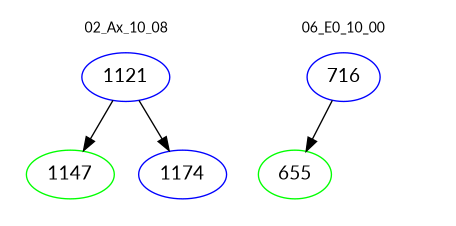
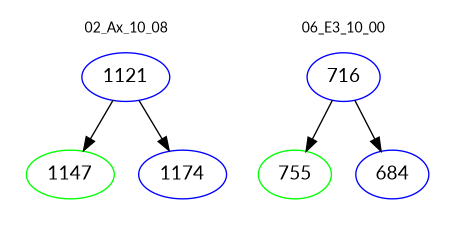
cluster "06_E0_10_00": label "06_E0_10_00" -> "06_E3_10_00"
node "655": label "655" -> "755"
node "684": added
